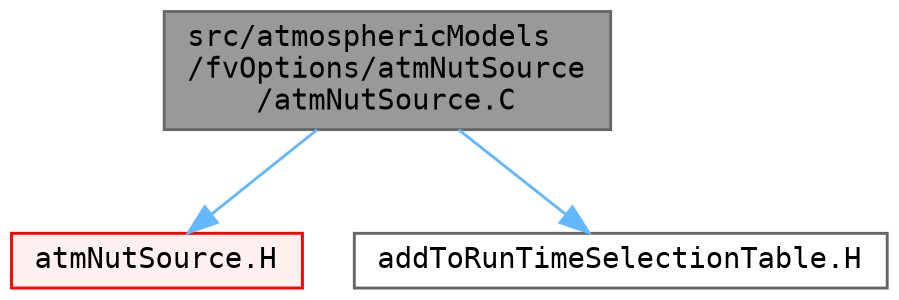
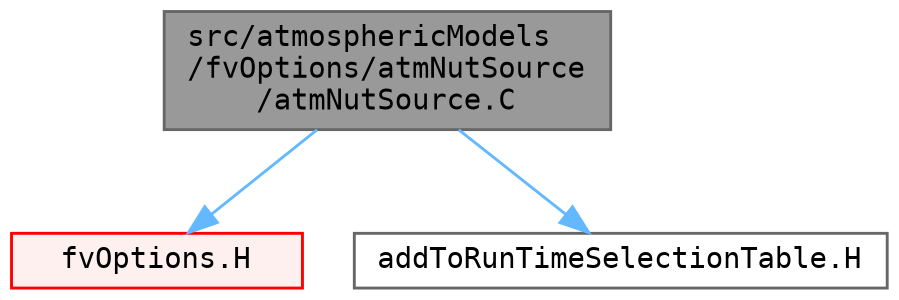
node "atmNutSource.H": label "atmNutSource.H" -> "fvOptions.H"
